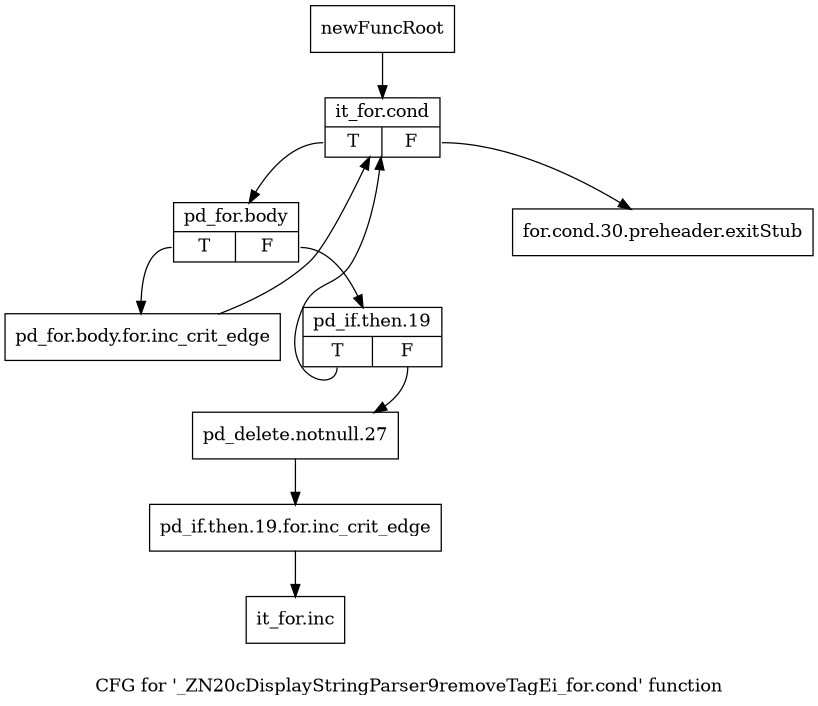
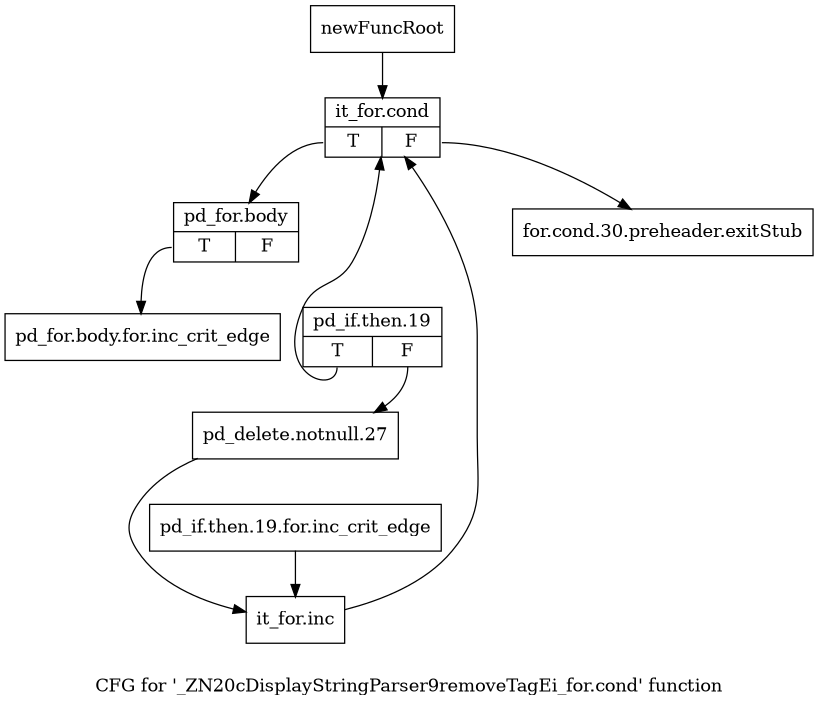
edge "pd_for.body.for.inc_crit_edge" -> "it_for.cond": now "it_for.inc" -> "it_for.cond"
edge "pd_for.body" -> "pd_if.then.19": removed
edge "pd_delete.notnull.27" -> "pd_if.then.19.for.inc_crit_edge": now "pd_delete.notnull.27" -> "it_for.inc"
